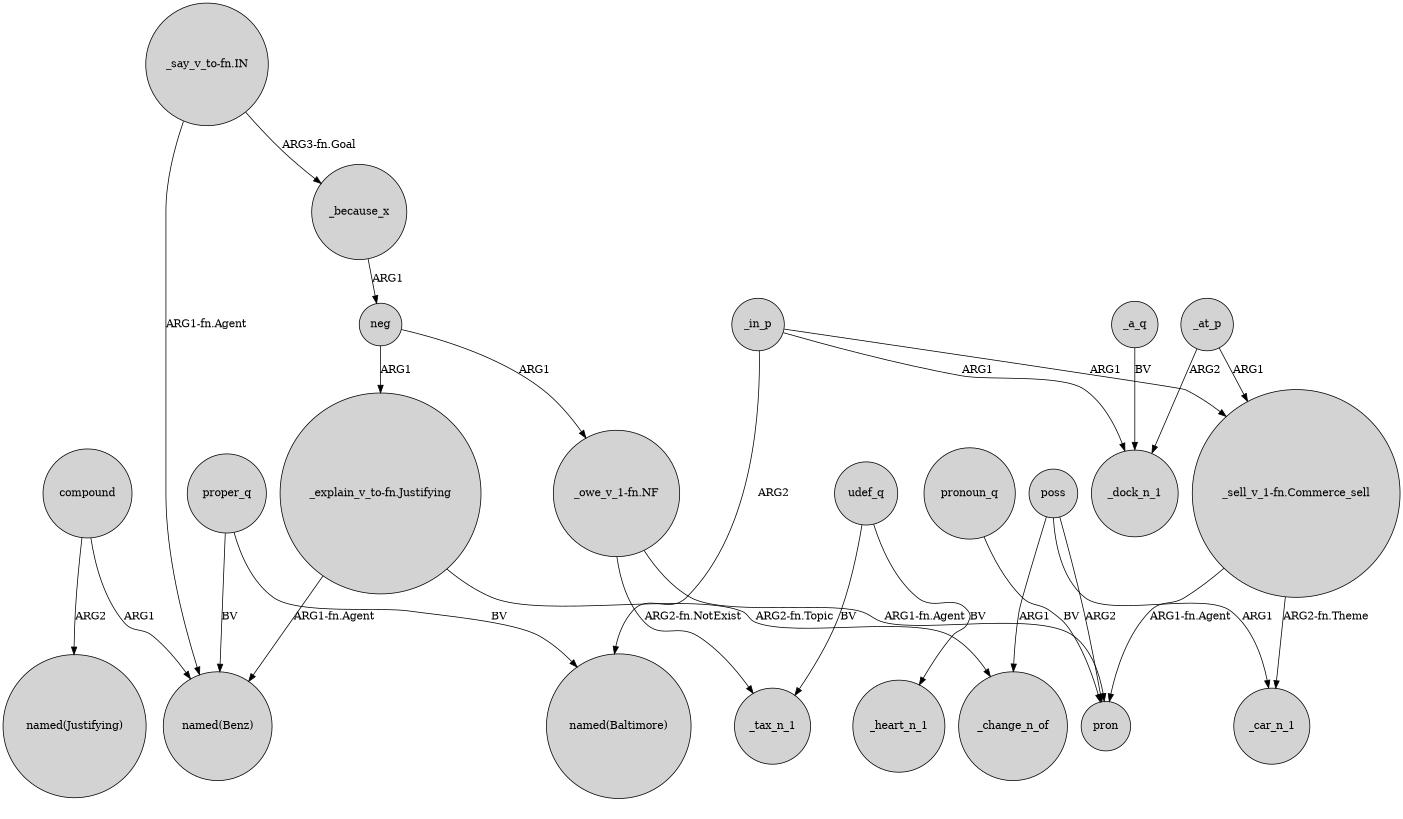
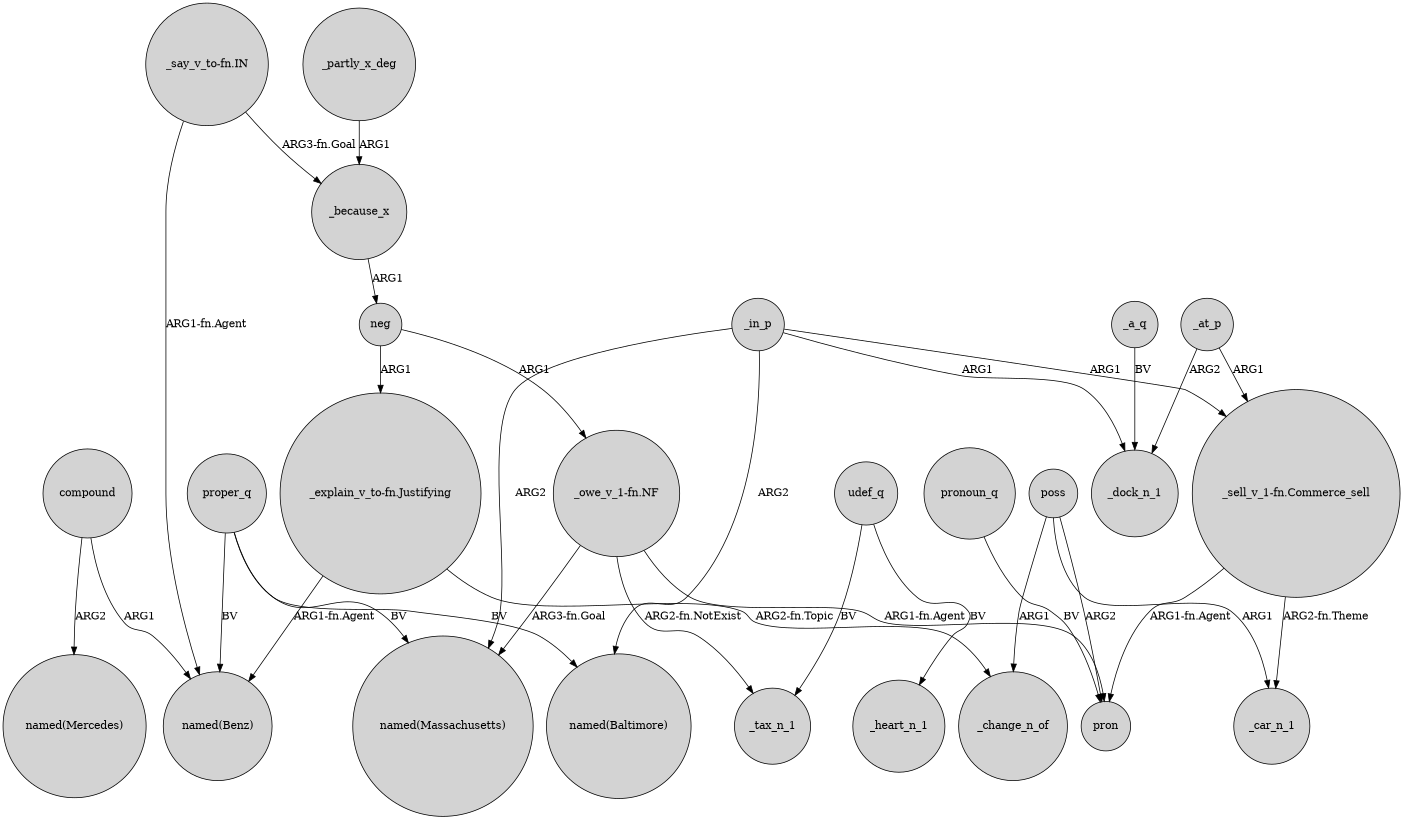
node "_partly_x_deg": added
node "named(Justifying)": label "named(Justifying)" -> "named(Mercedes)"
node "named(Massachusetts)": added
